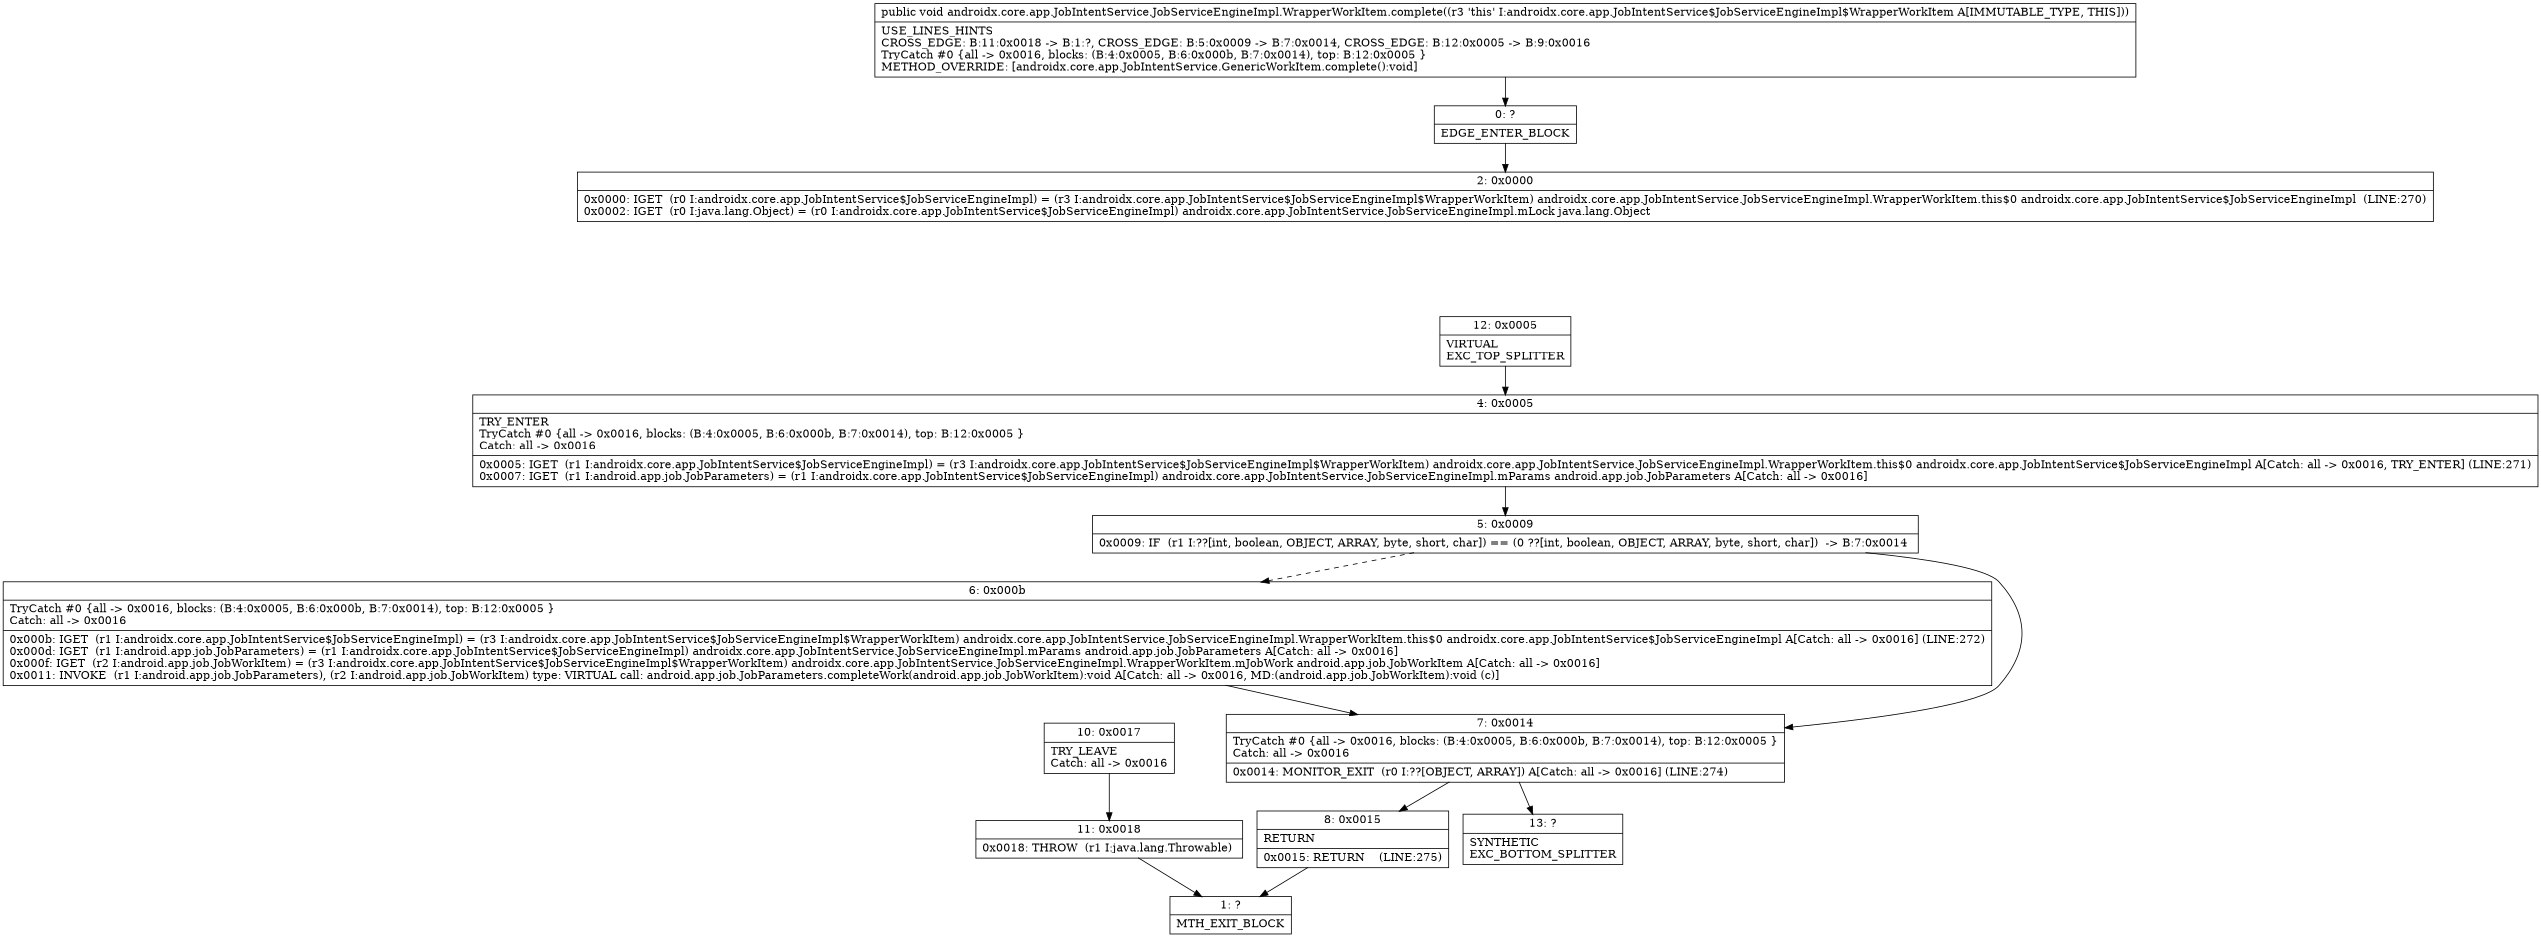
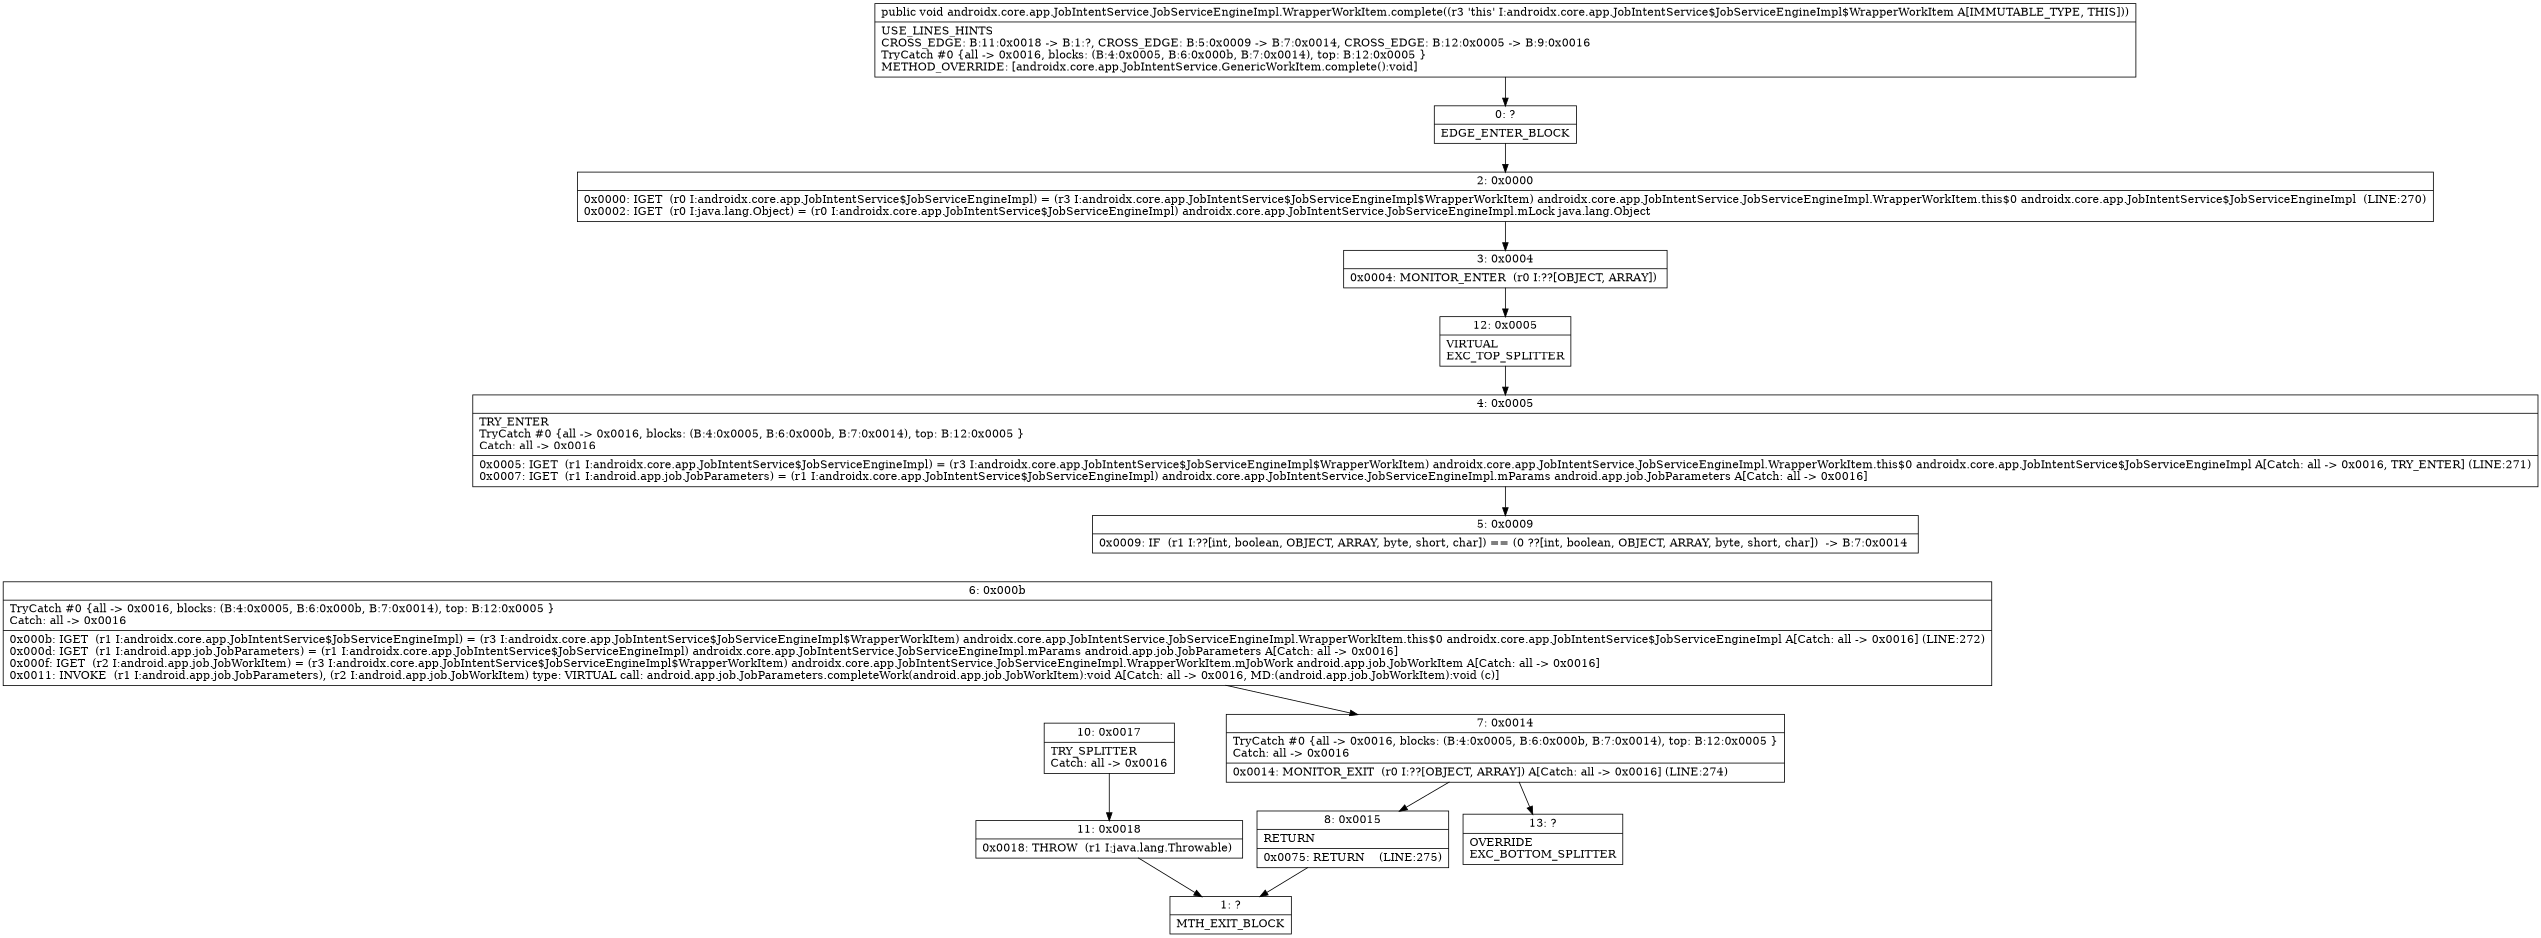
node "3: 0x0004": added
edge "5: 0x0009" -> "6: 0x000b": removed
edge "5: 0x0009" -> "7: 0x0014": removed
node "10: 0x0017": text "TRY_LEAVE" -> "TRY_SPLITTER"
node "13: ?": text "SYNTHETIC" -> "OVERRIDE"
node "8: 0x0015": text "0x0015: RETURN    (LINE:275)" -> "0x0075: RETURN    (LINE:275)"
